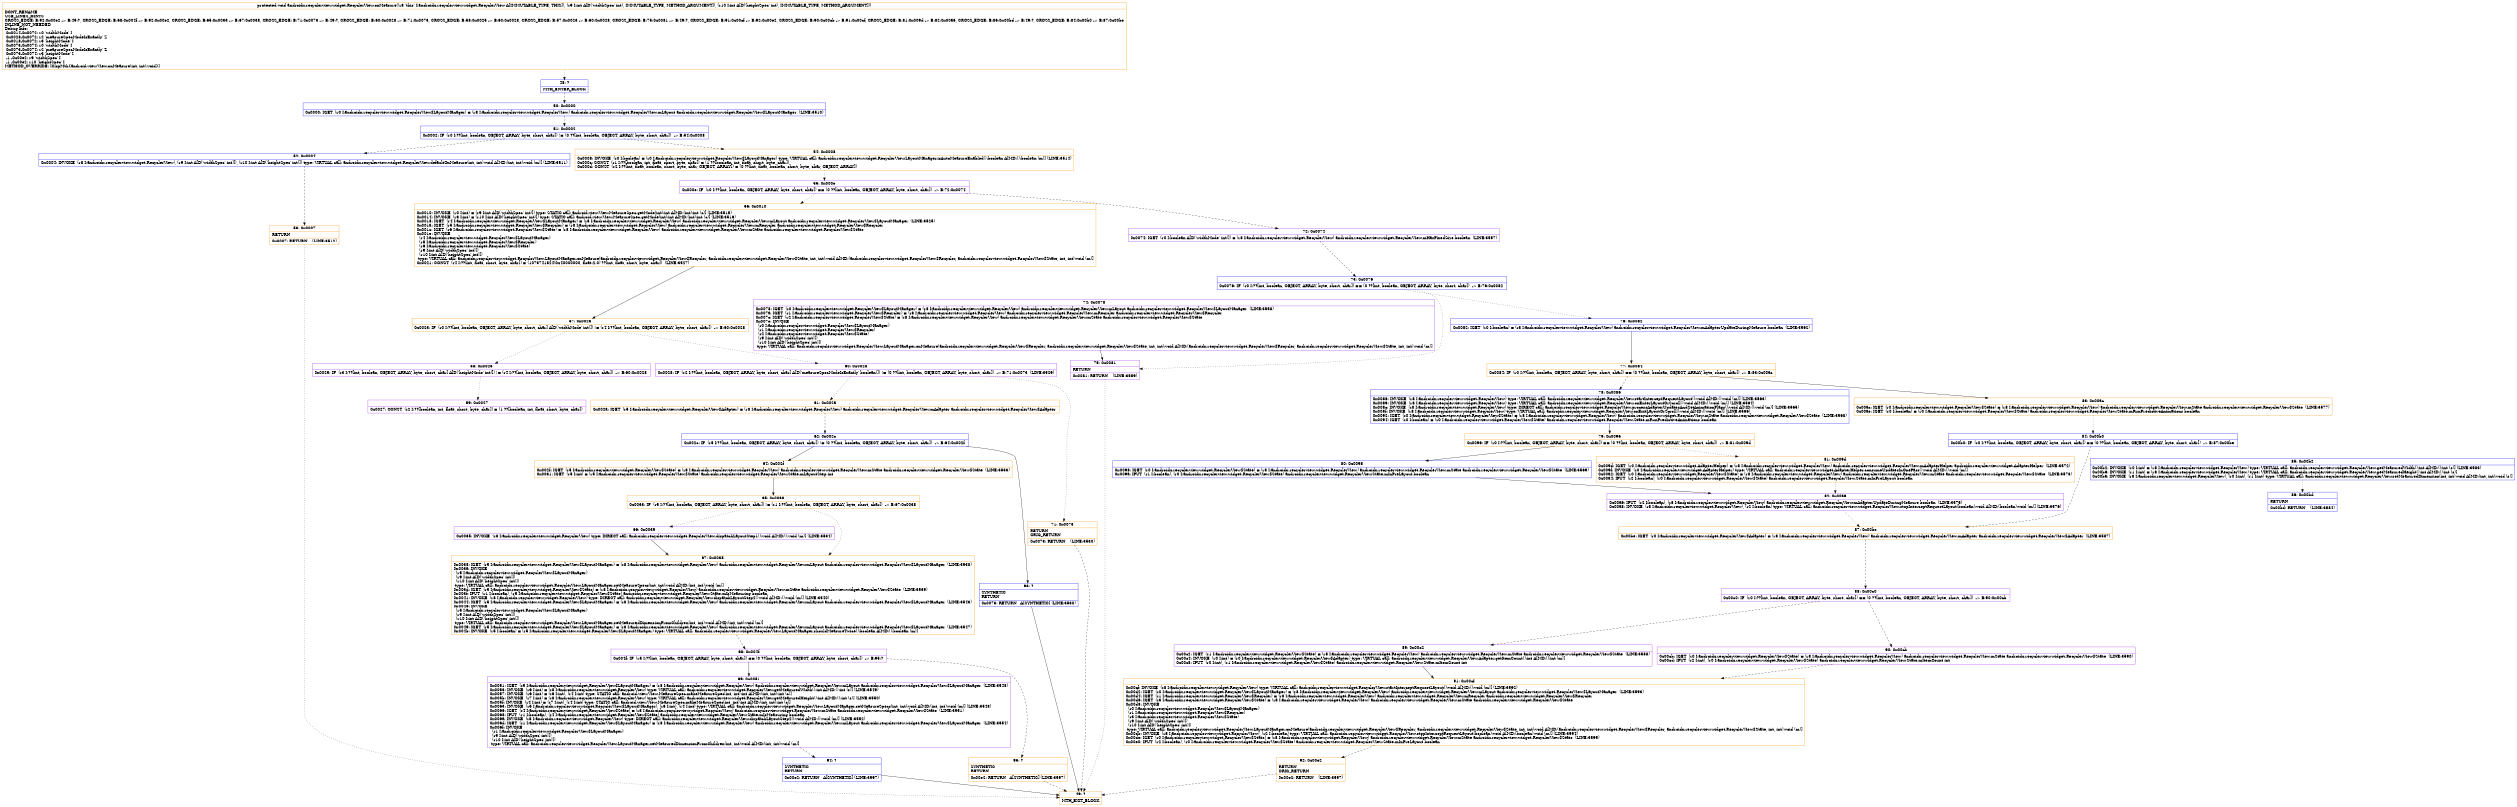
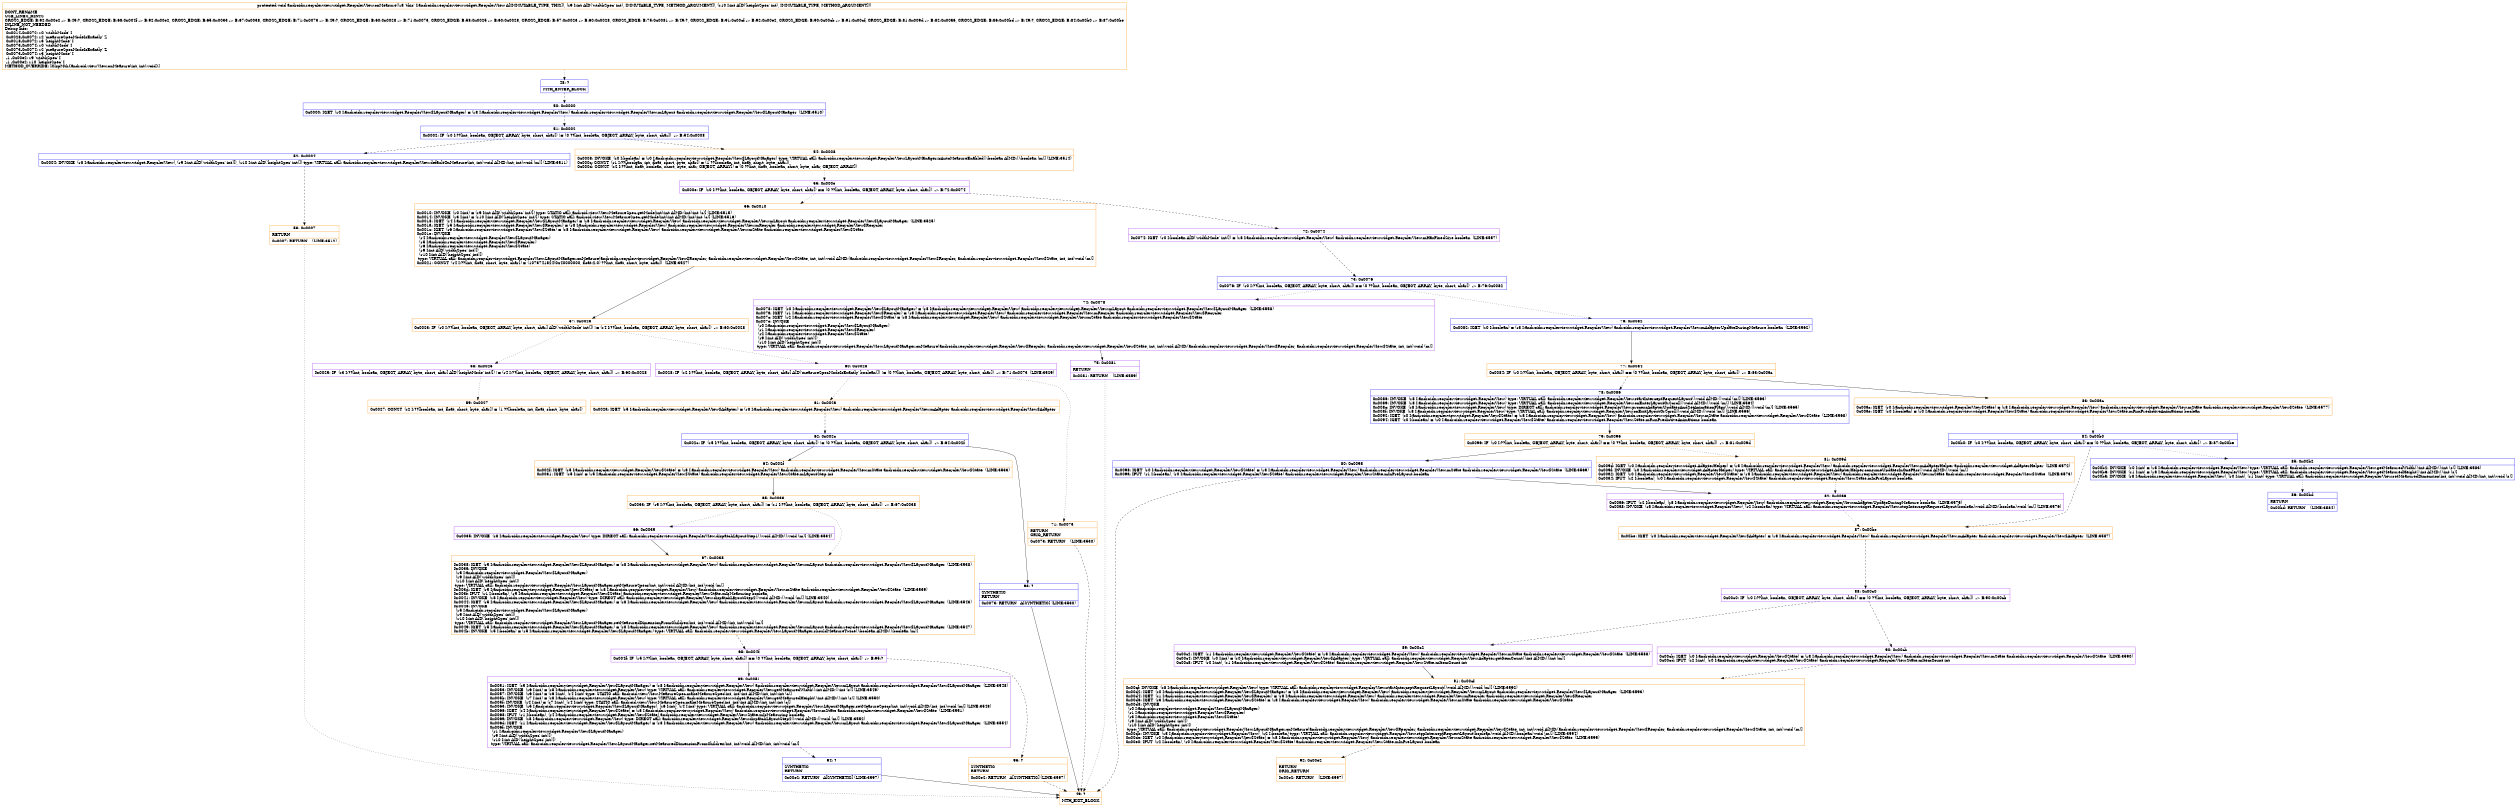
edge "73: 0x0076" -> "75: 0x0081": now "73: 0x0076" -> "74: 0x0078"
node "59: 0x0027": color purple -> darkorange
edge "84: 0x00b0" -> "85: 0x00b2": added
edge "92: 0x00e2" -> "49: ?": now "80: 0x0098" -> "49: ?"
